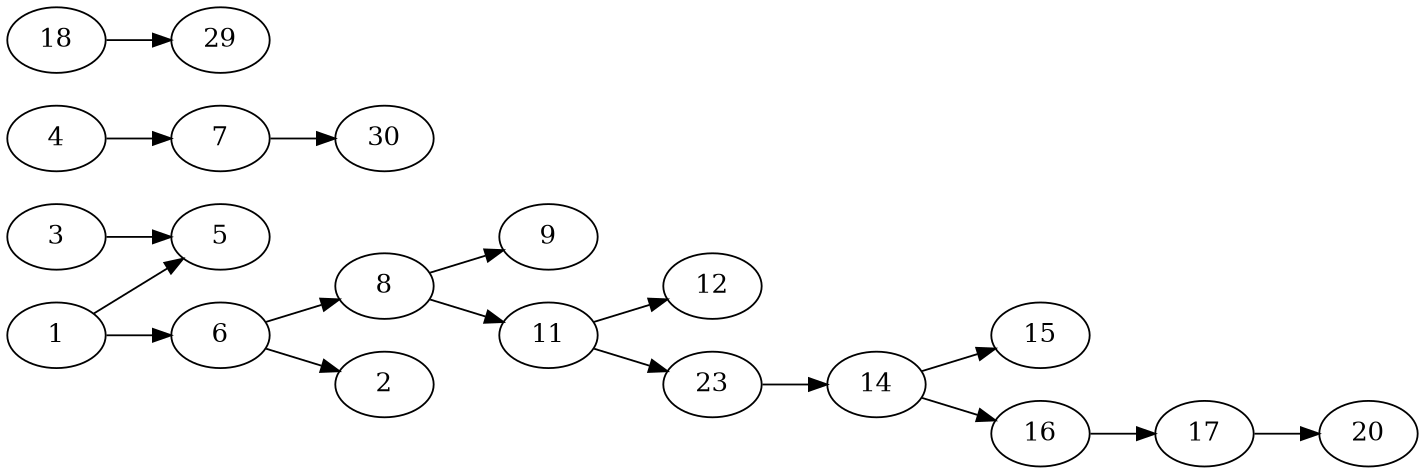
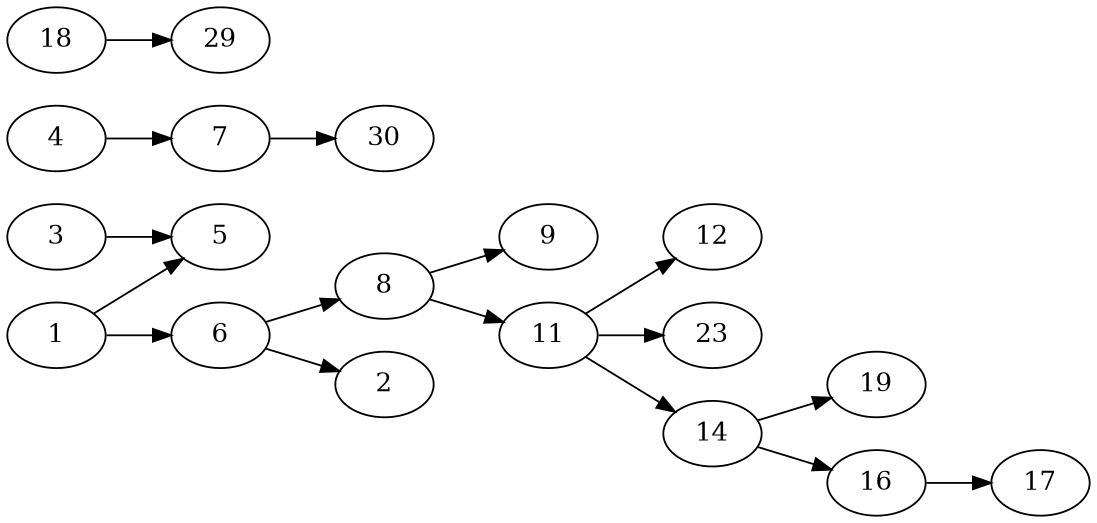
node "15": label "15" -> "19"
edge "23" -> "14": now "11" -> "14"
node "20": removed
